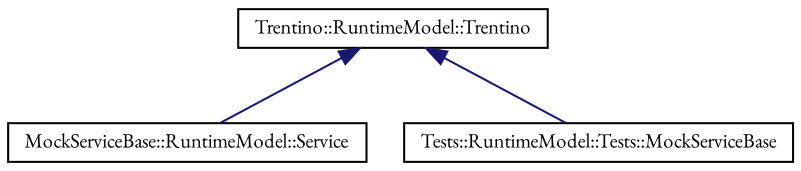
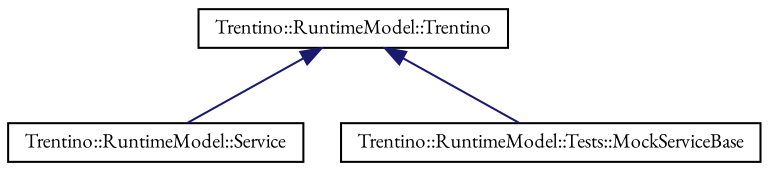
node "MockServiceBase::RuntimeModel::Service": label "MockServiceBase::RuntimeModel::Service" -> "Trentino::RuntimeModel::Service"
node "Tests::RuntimeModel::Tests::MockServiceBase": label "Tests::RuntimeModel::Tests::MockServiceBase" -> "Trentino::RuntimeModel::Tests::MockServiceBase"
